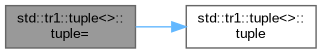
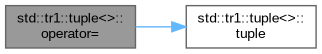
node "std::tr1::tuple<>:: tuple=": label "std::tr1::tuple<>:: tuple=" -> "std::tr1::tuple<>:: operator="
